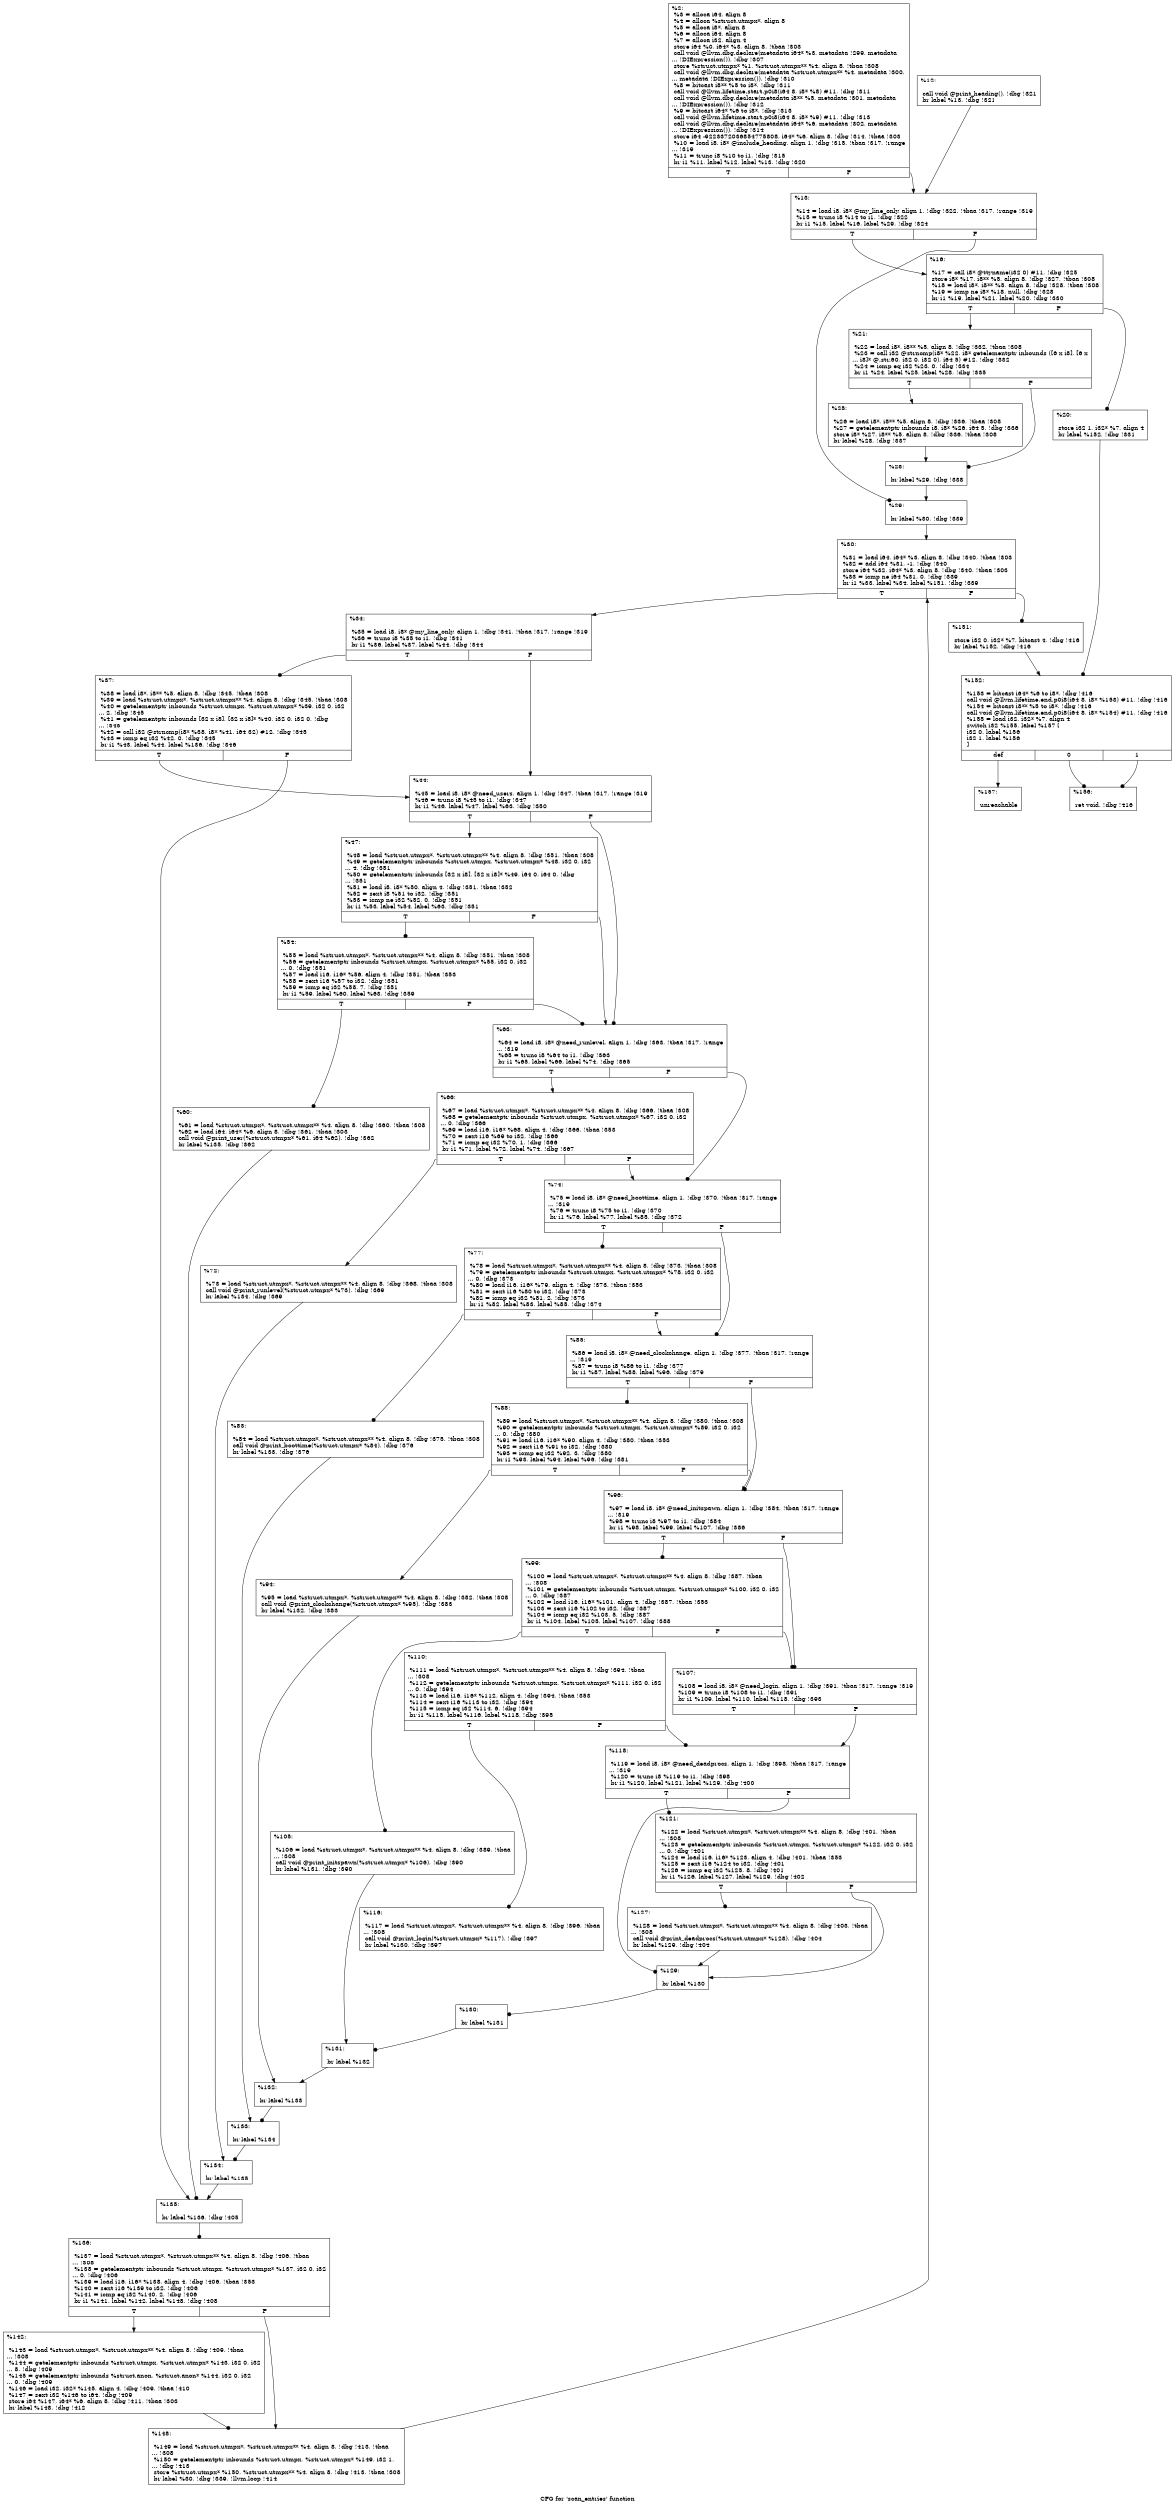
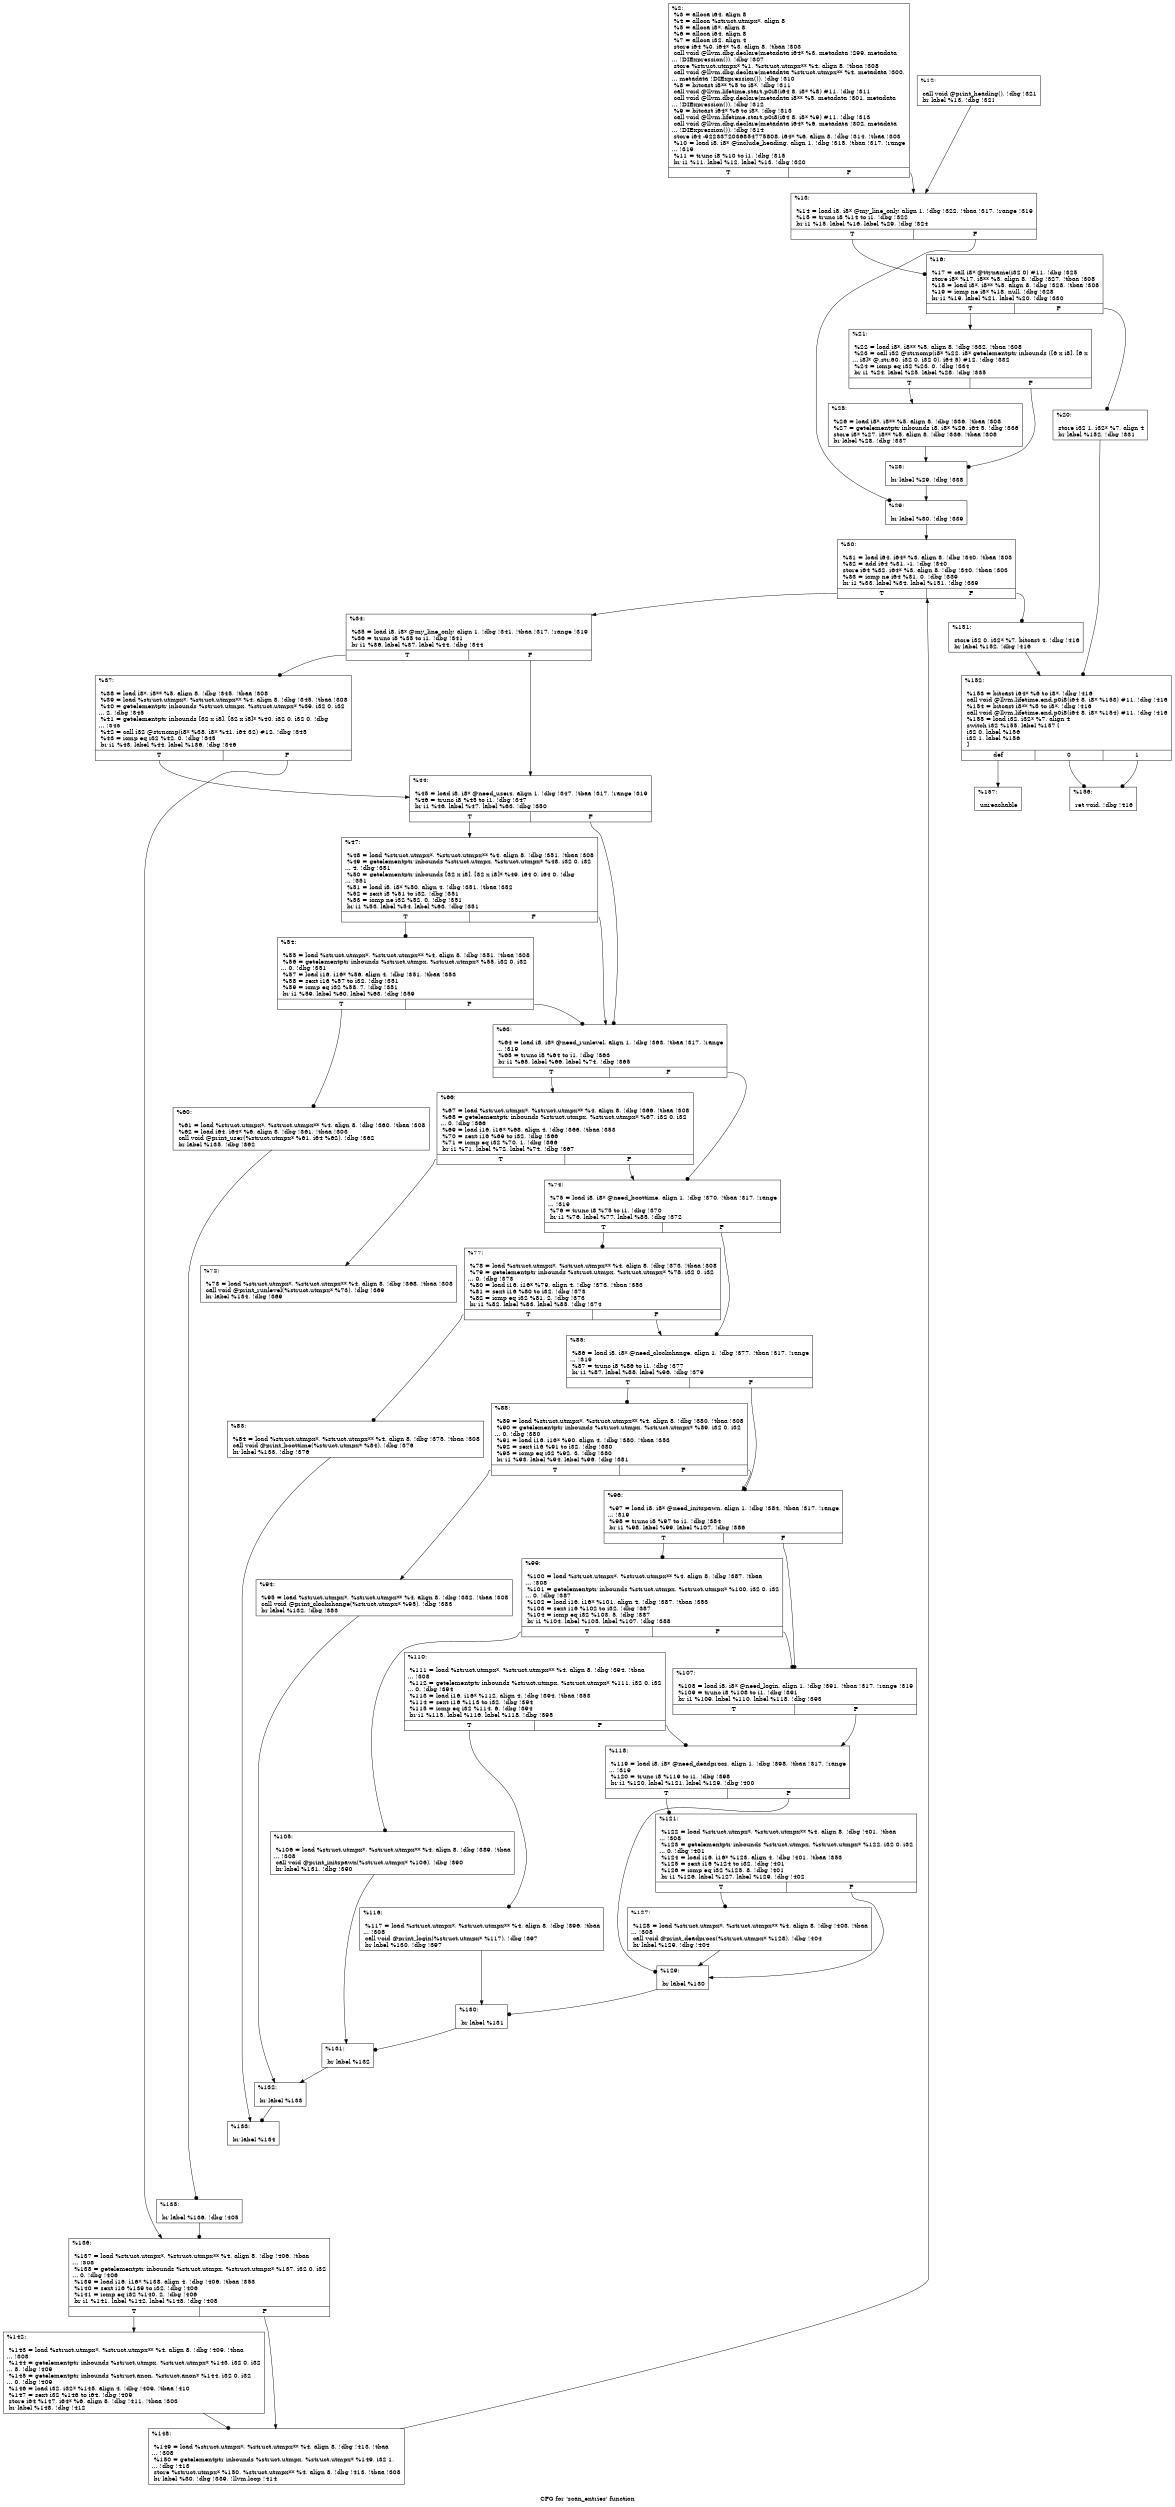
edge "%13:" -> "%16:": arrowhead normal -> dot
edge "%37:" -> "%135:": now "%37:" -> "%136:"
edge "%116:" -> "%130:": added
node "%134:": removed
